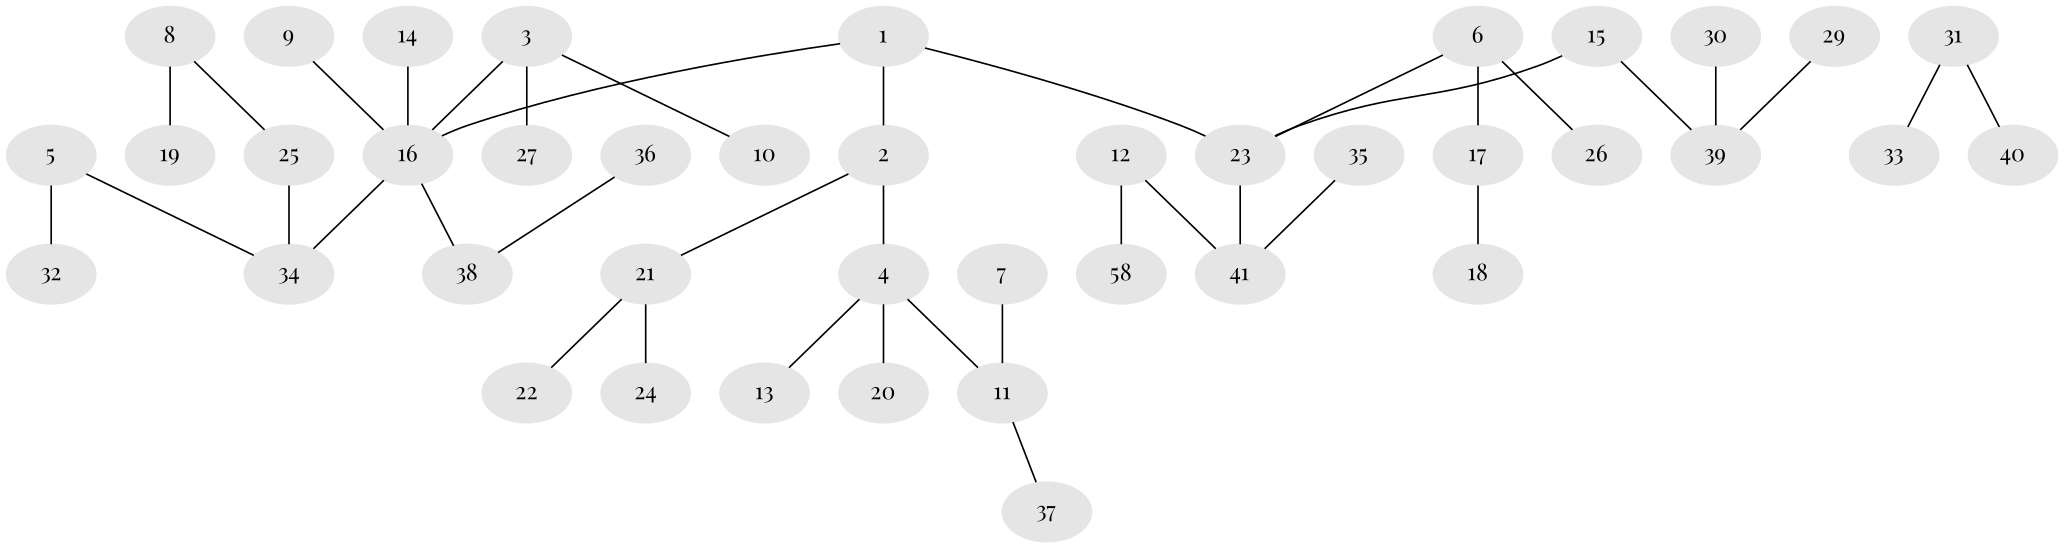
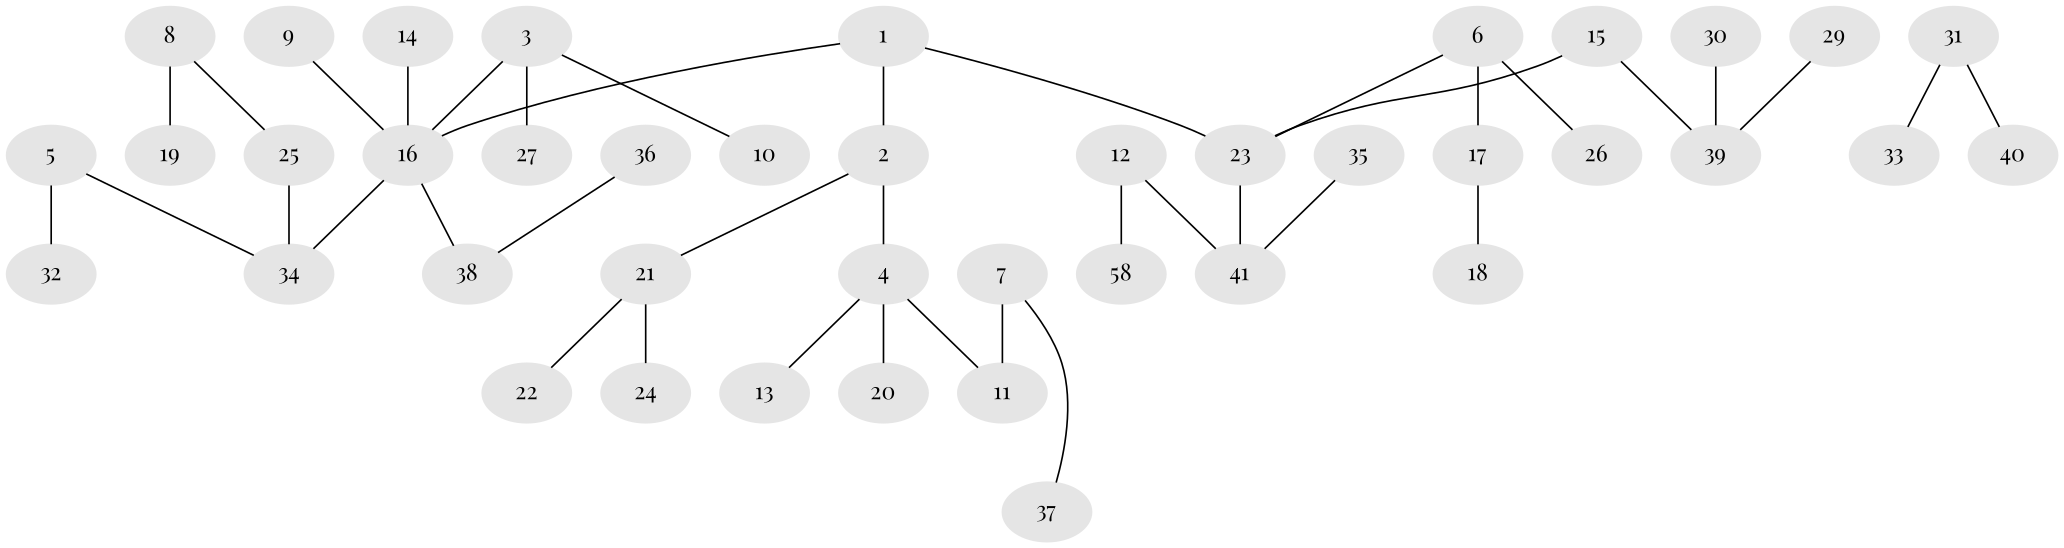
edge "11" -- "37": now "7" -- "37"
